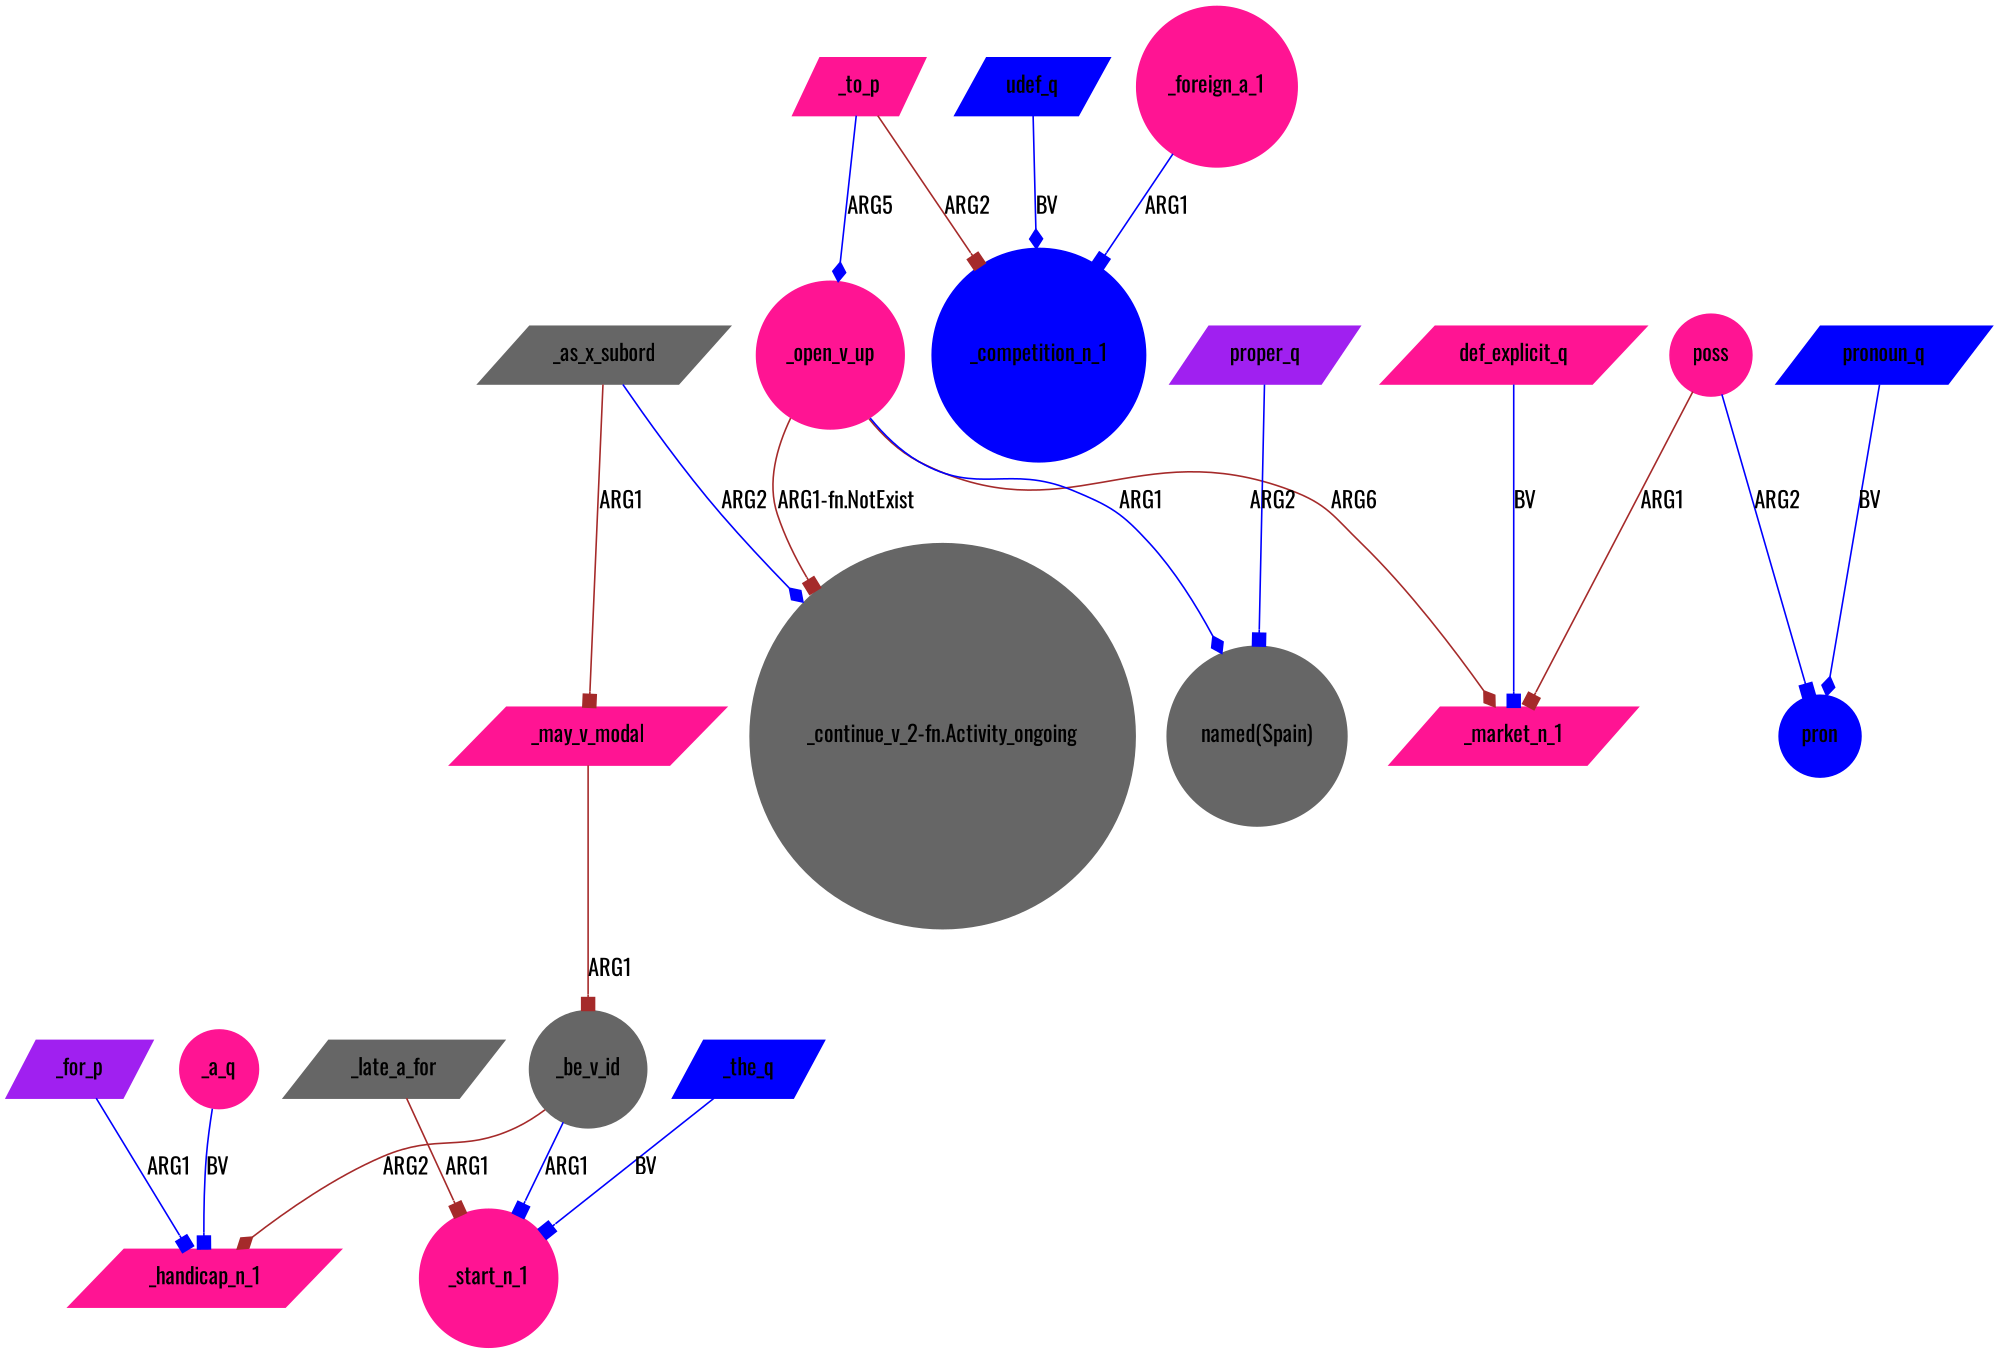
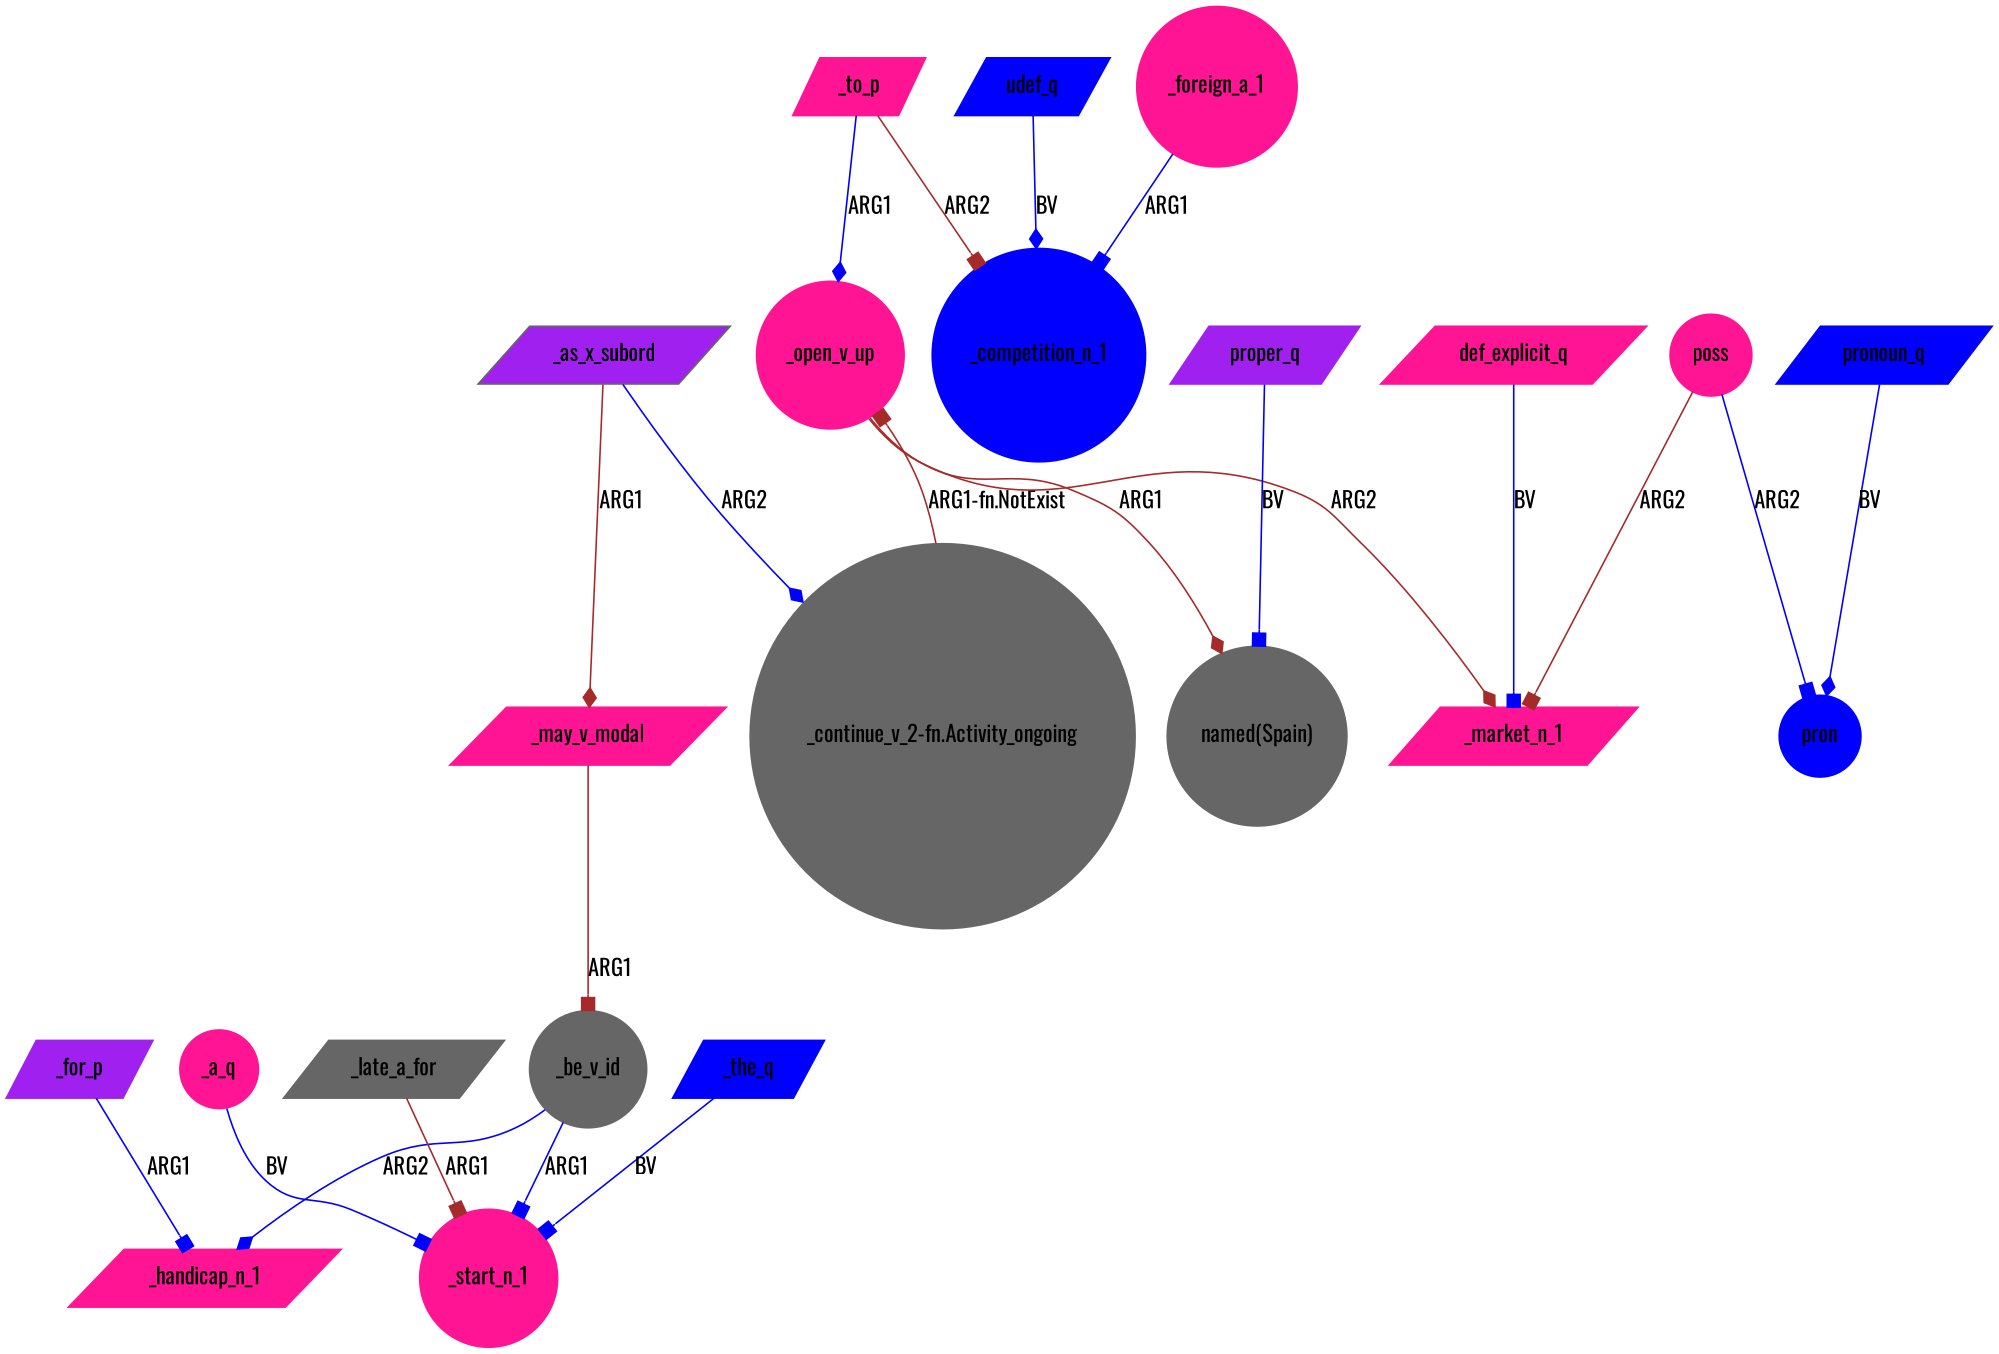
edge "_to_p" -> "_open_v_up": label "ARG5" -> "ARG1"
node "_as_x_subord": fillcolor gray40 -> purple
edge "_open_v_up" -> "named(Spain)": color blue -> brown
edge "_open_v_up" -> "_continue_v_2-fn.Activity_ongoing": reversed
edge "proper_q" -> "named(Spain)": label "ARG2" -> "BV"
edge "_open_v_up" -> "_market_n_1": label "ARG6" -> "ARG2"
edge "poss" -> "_market_n_1": label "ARG1" -> "ARG2"
edge "_as_x_subord" -> "_may_v_modal": arrowhead box -> diamond
edge "_be_v_id" -> "_handicap_n_1": color brown -> blue
edge "_a_q" -> "_handicap_n_1": now "_a_q" -> "_start_n_1"
